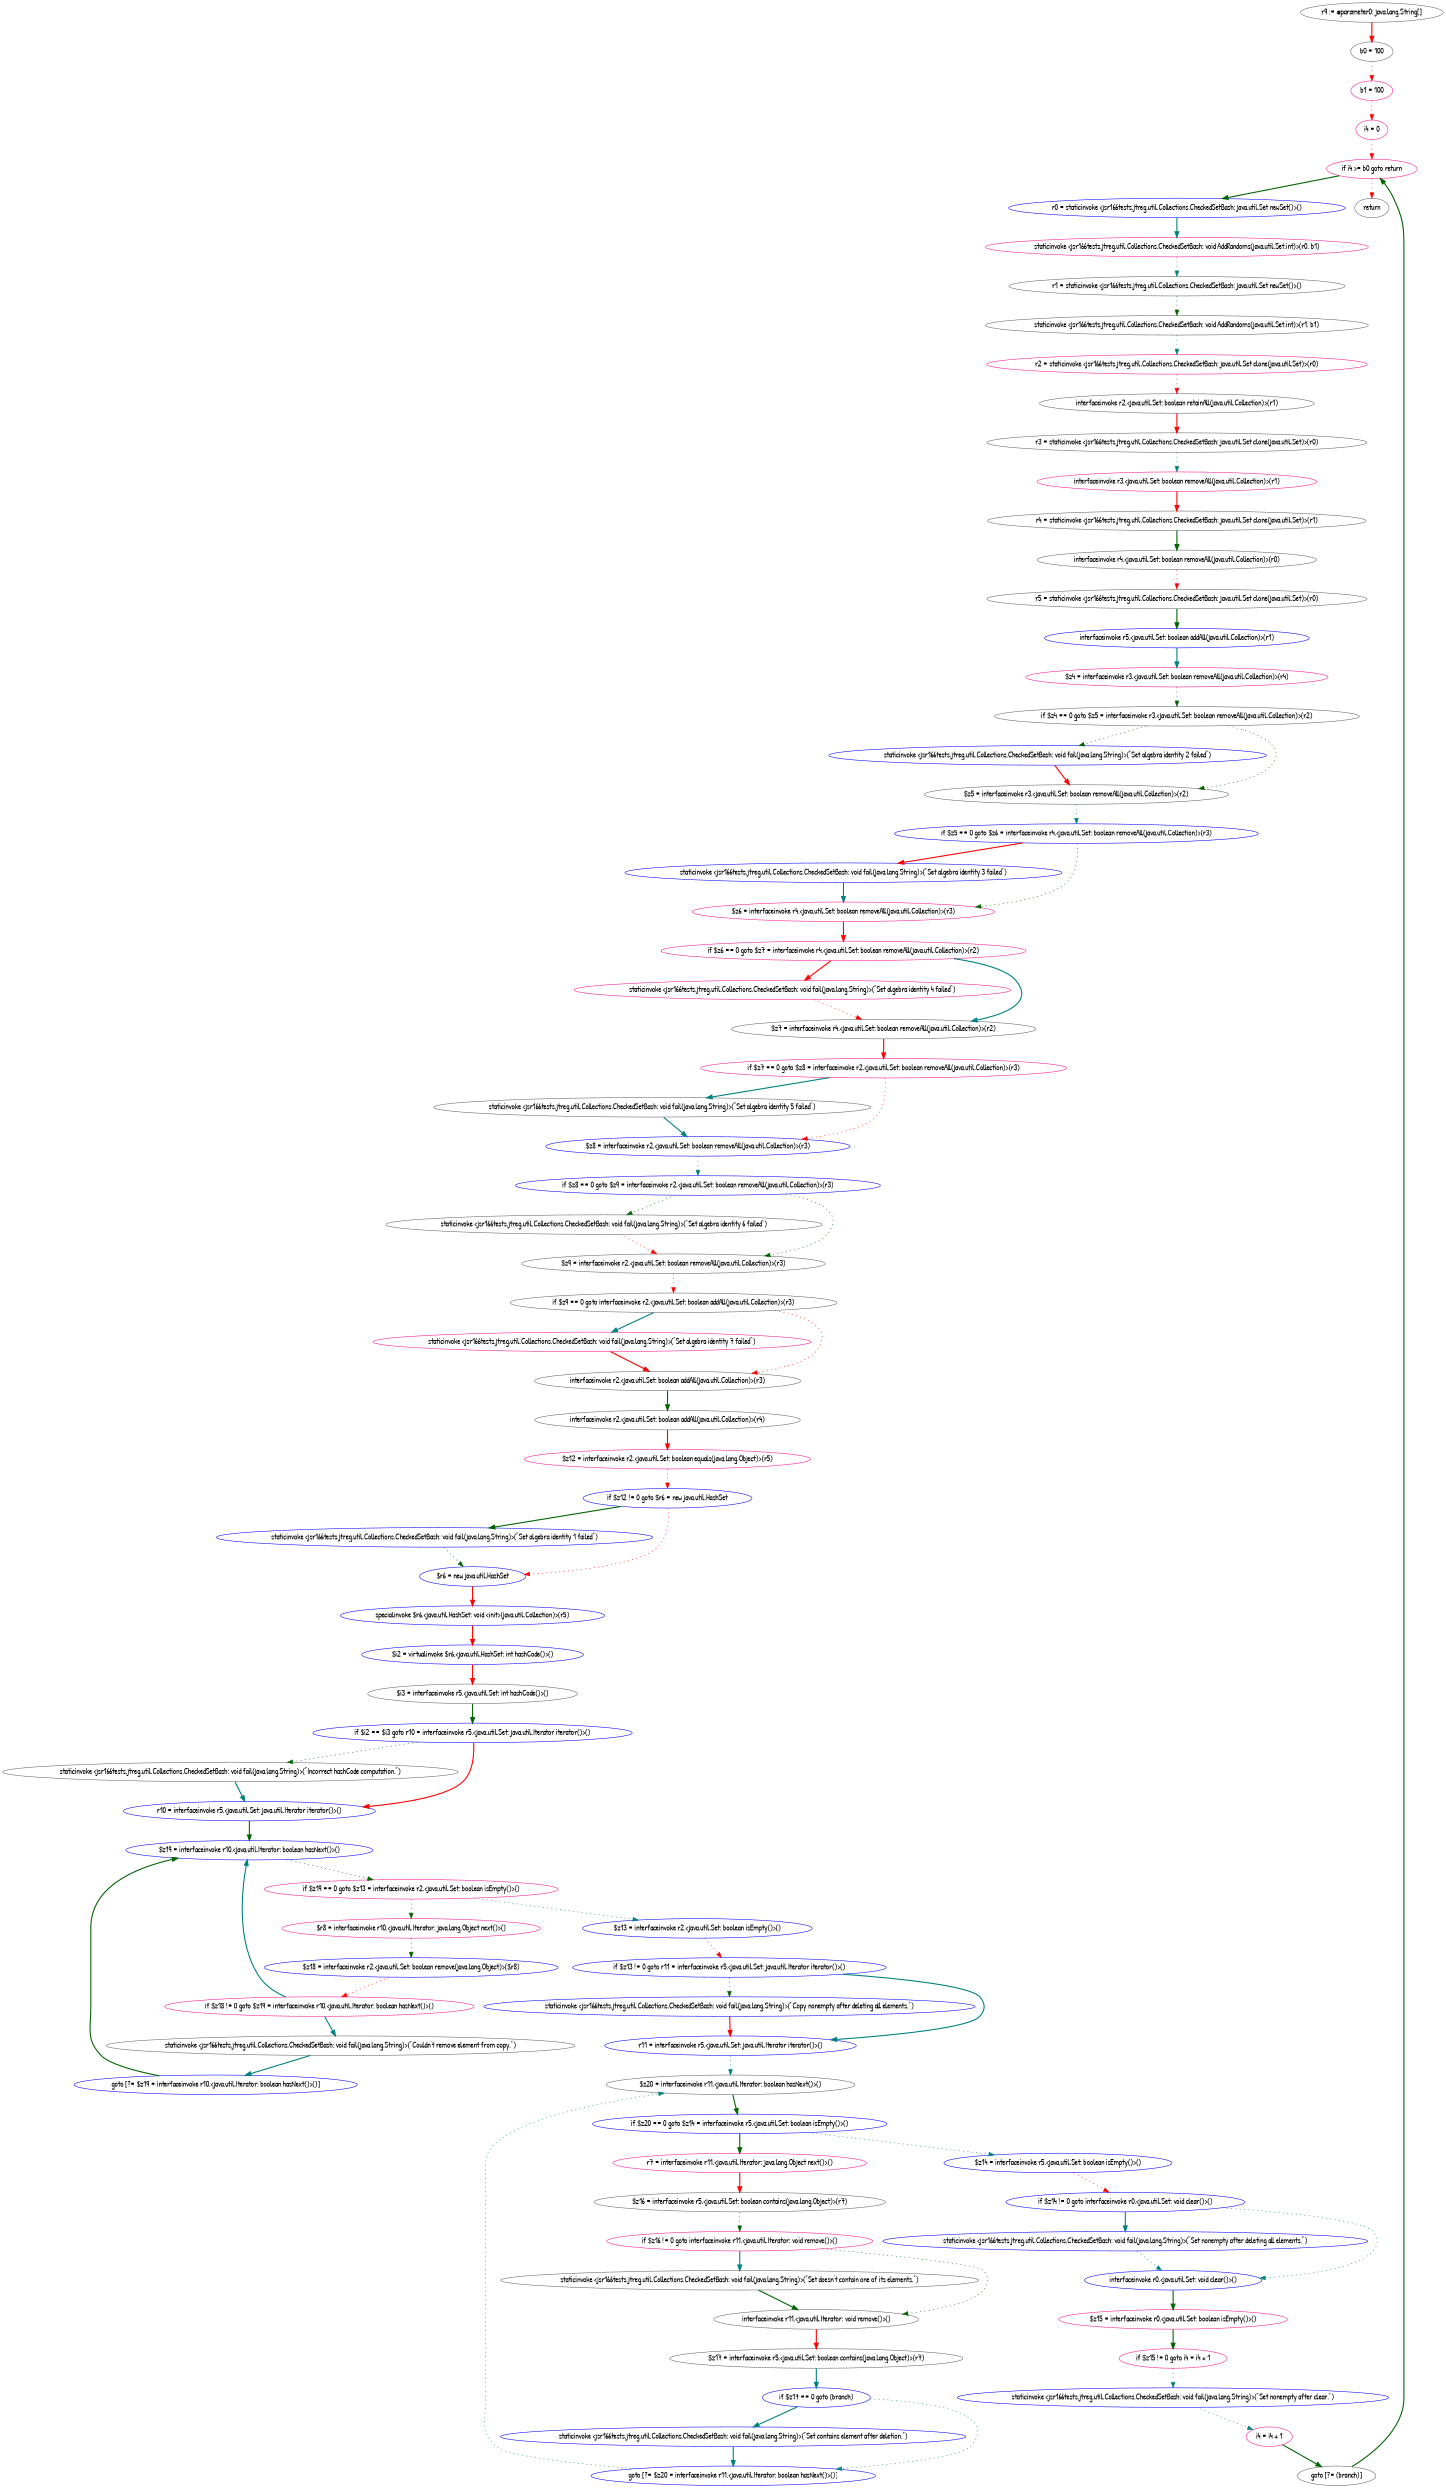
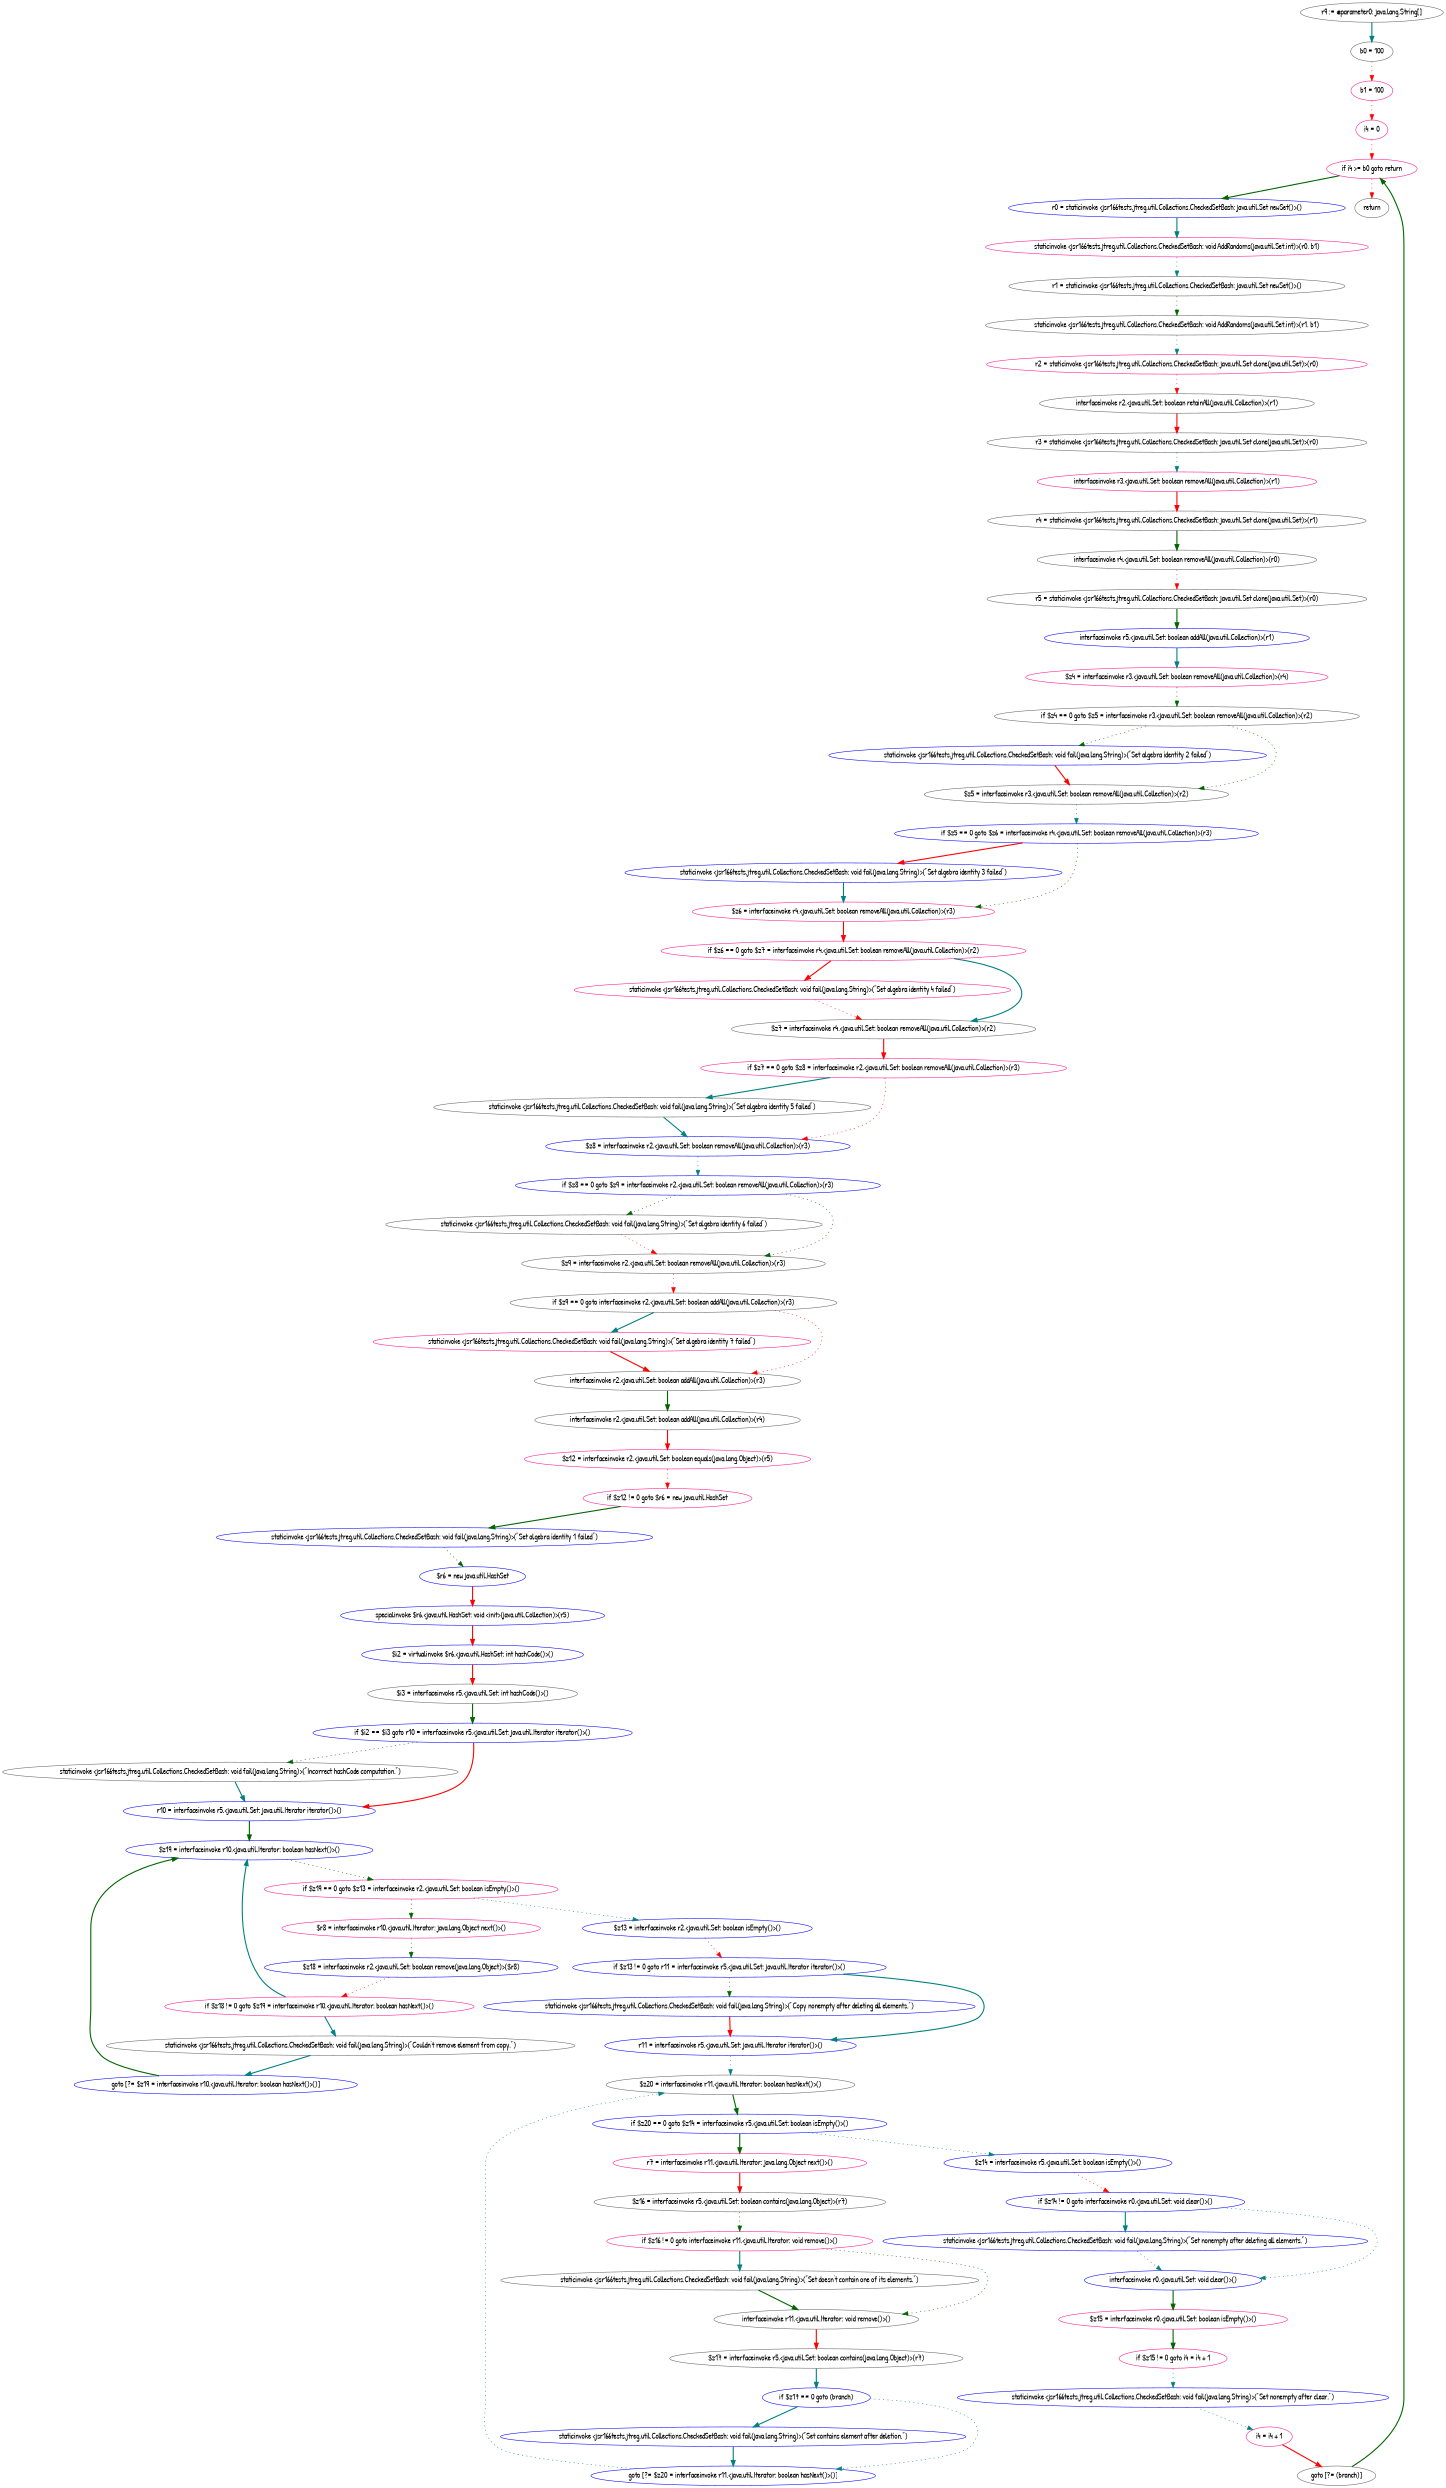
edge "r9 := @parameter0: java.lang.String[]" -> "b0 = 100": color red -> teal
node "if $z12 != 0 goto $r6 = new java.util.HashSet": color blue -> deeppink
edge "if $z12 != 0 goto $r6 = new java.util.HashSet" -> "$r6 = new java.util.HashSet": removed
edge "i4 = i4 + 1" -> "goto [?= (branch)]": color darkgreen -> red
